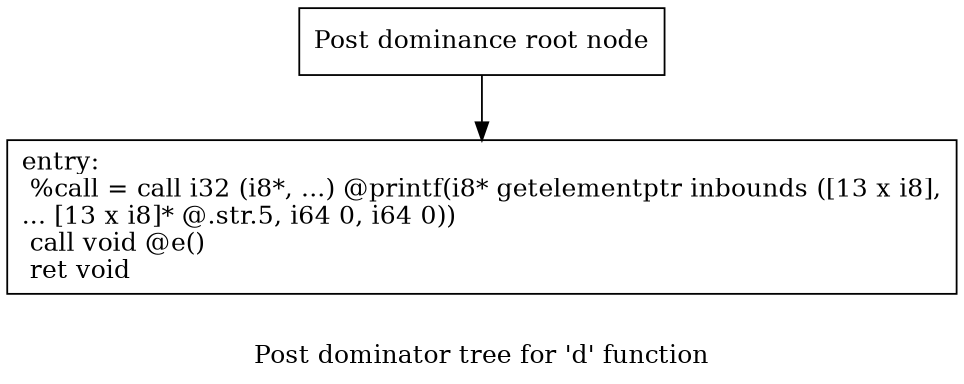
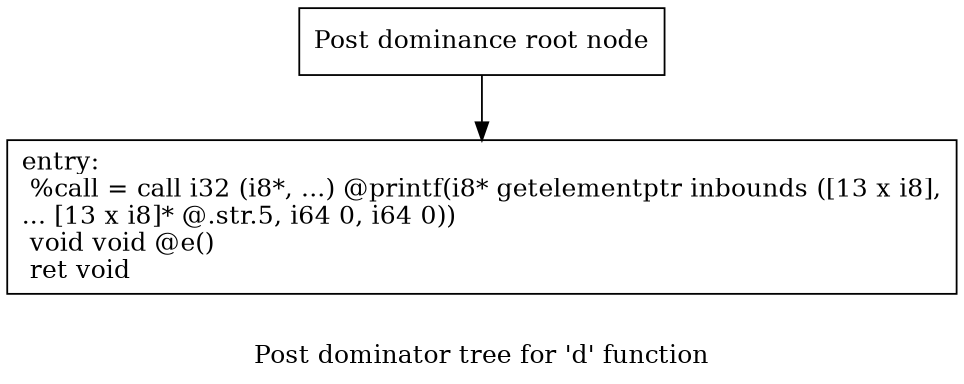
node "entry:": text "call void @e()" -> "void void @e()"
